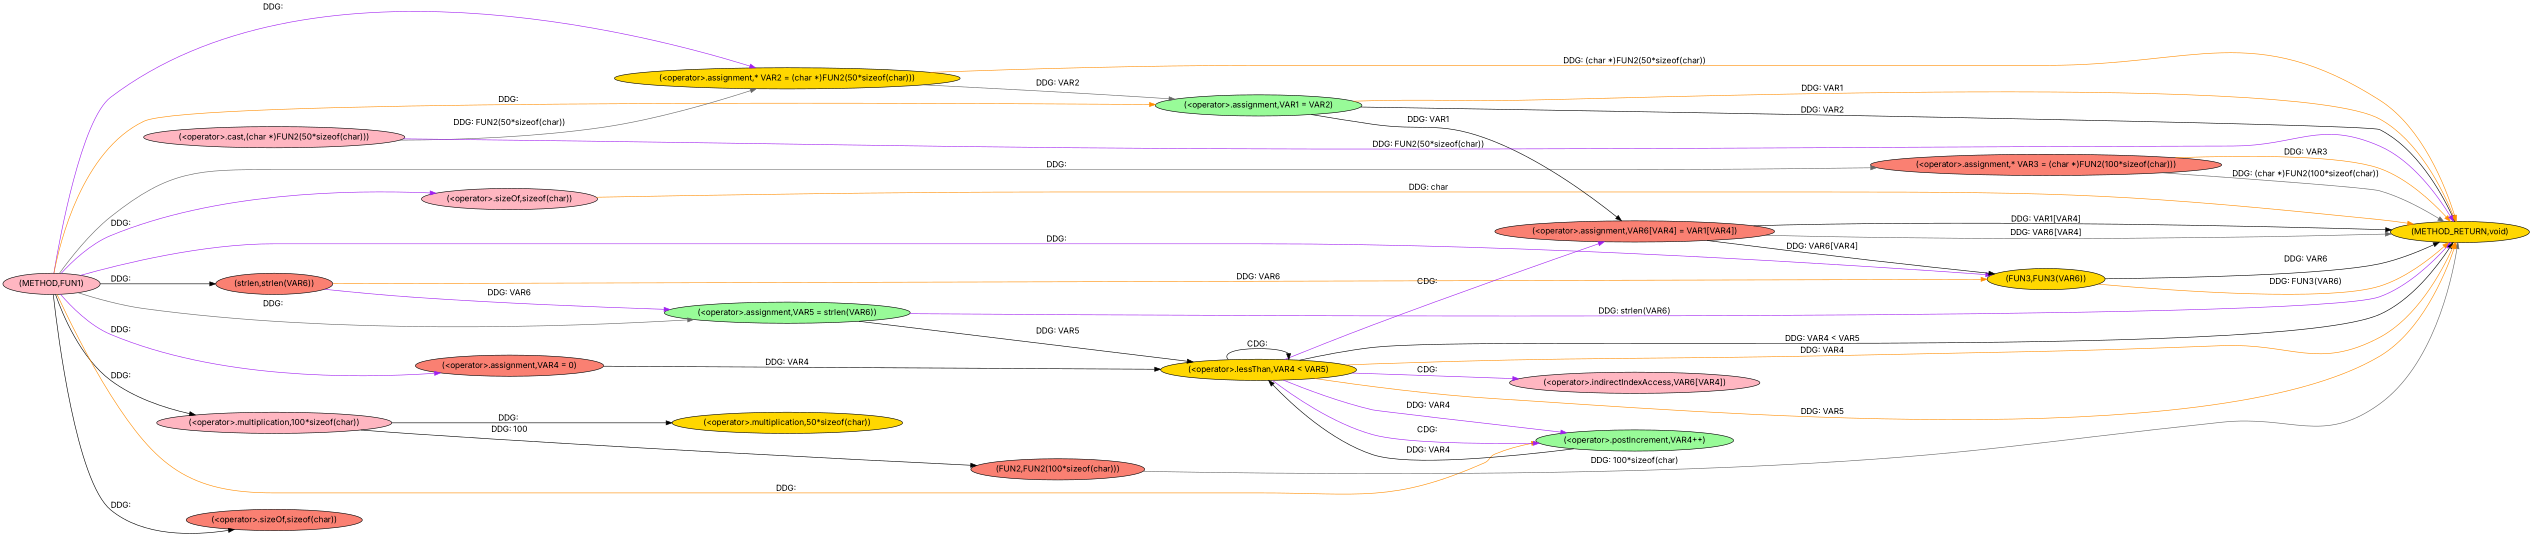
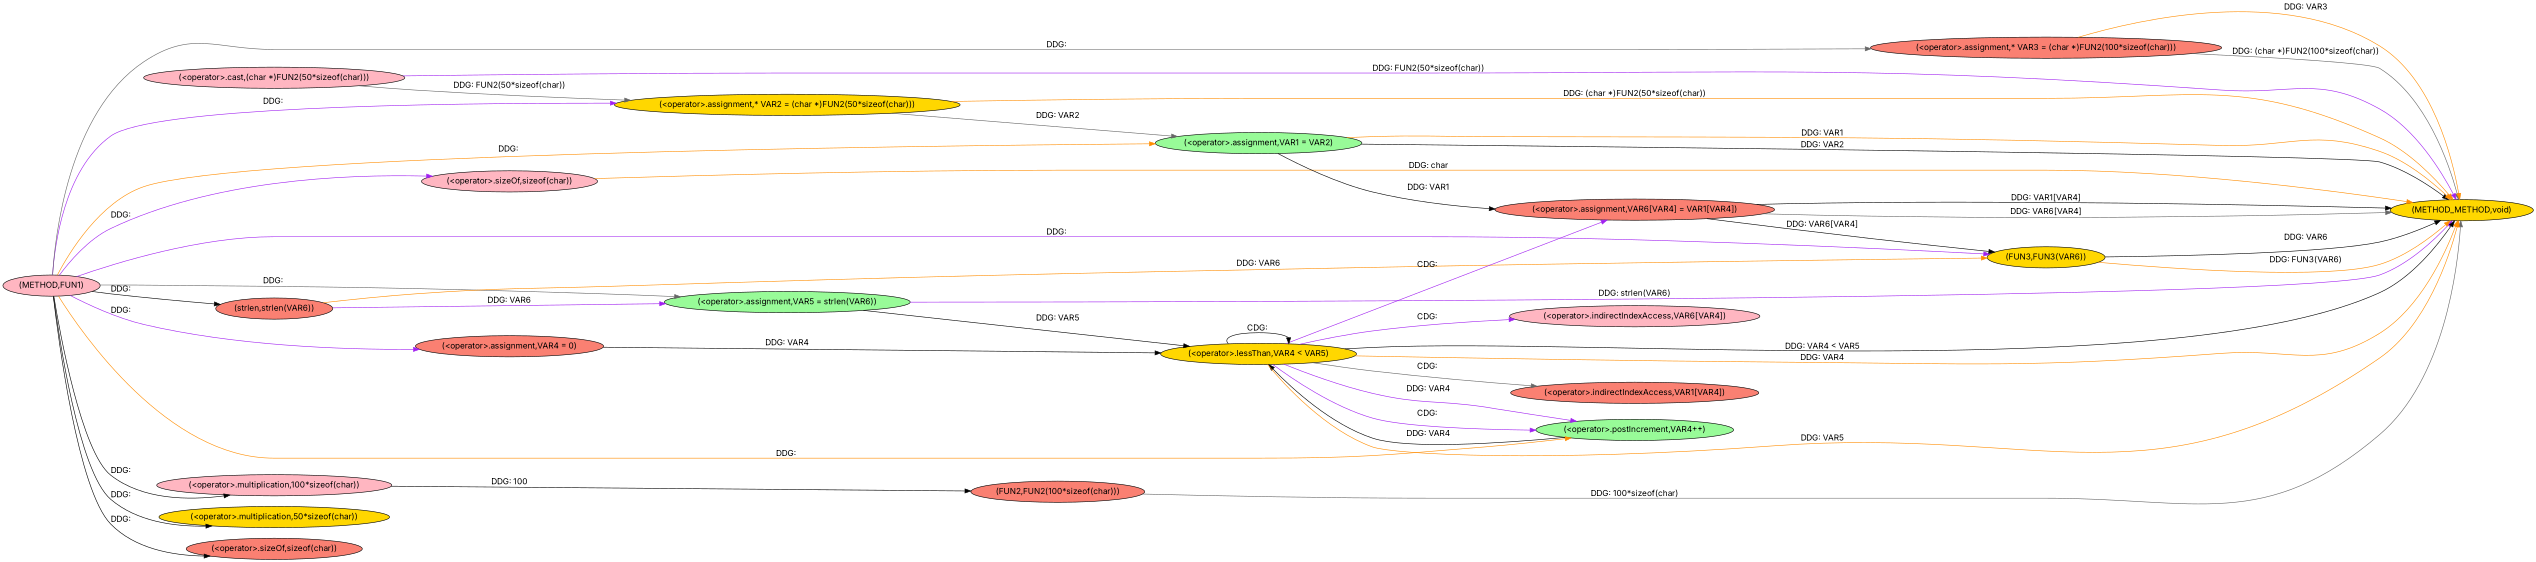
node "(METHOD_RETURN,void)": label "(METHOD_RETURN,void)" -> "(METHOD_METHOD,void)"
node "(<operator>.indirectIndexAccess,VAR1[VAR4])": added
edge "(<operator>.multiplication,100*sizeof(char))" -> "(<operator>.multiplication,50*sizeof(char))": now "(METHOD,FUN1)" -> "(<operator>.multiplication,50*sizeof(char))"
